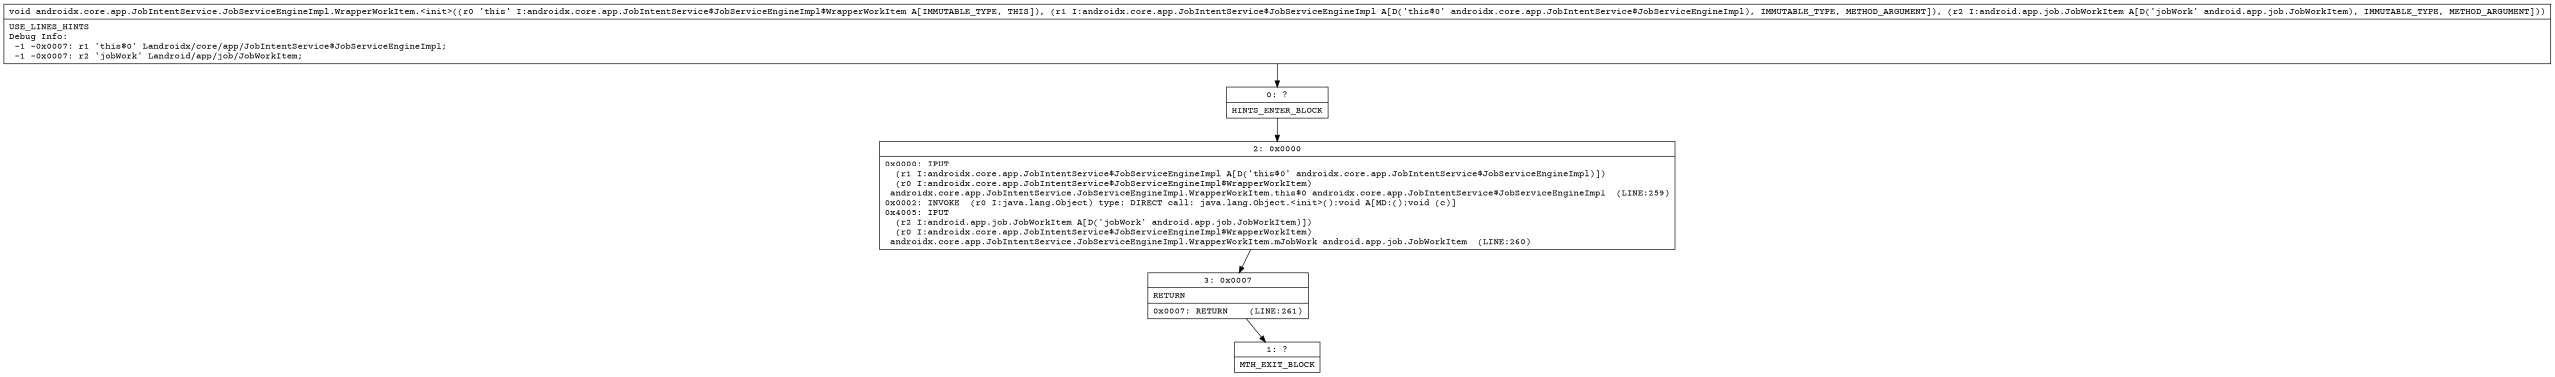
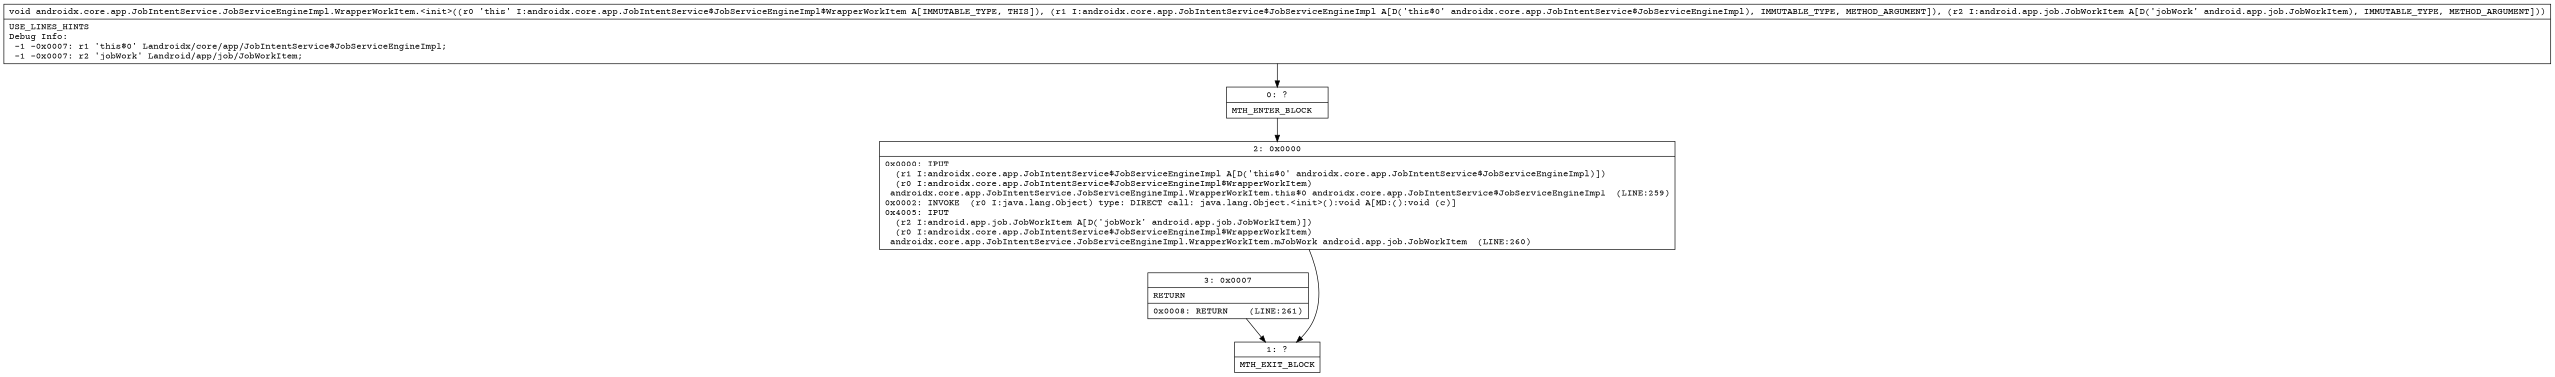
node "0: ?": text "HINTS_ENTER_BLOCK" -> "MTH_ENTER_BLOCK"
edge "2: 0x0000" -> "3: 0x0007": now "2: 0x0000" -> "1: ?"
node "3: 0x0007": text "0x0007: RETURN    (LINE:261)" -> "0x0008: RETURN    (LINE:261)"
